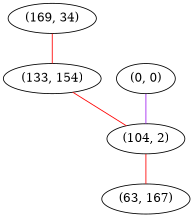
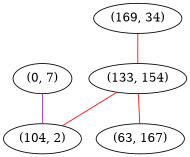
node "(0, 0)": label "(0, 0)" -> "(0, 7)"
edge "(104, 2)" -- "(63, 167)": now "(133, 154)" -- "(63, 167)"
